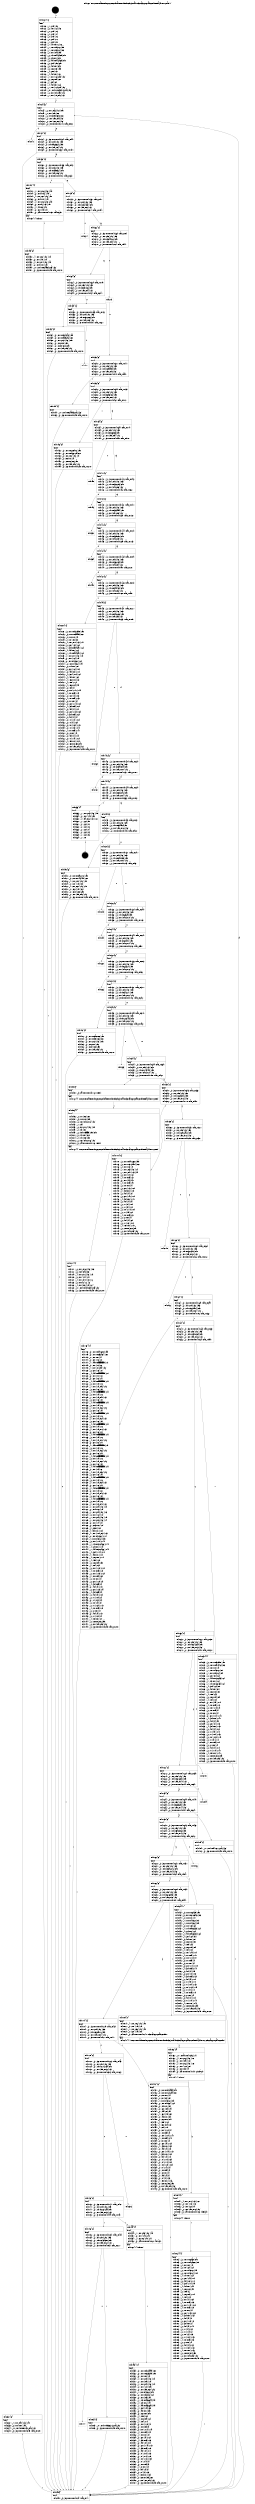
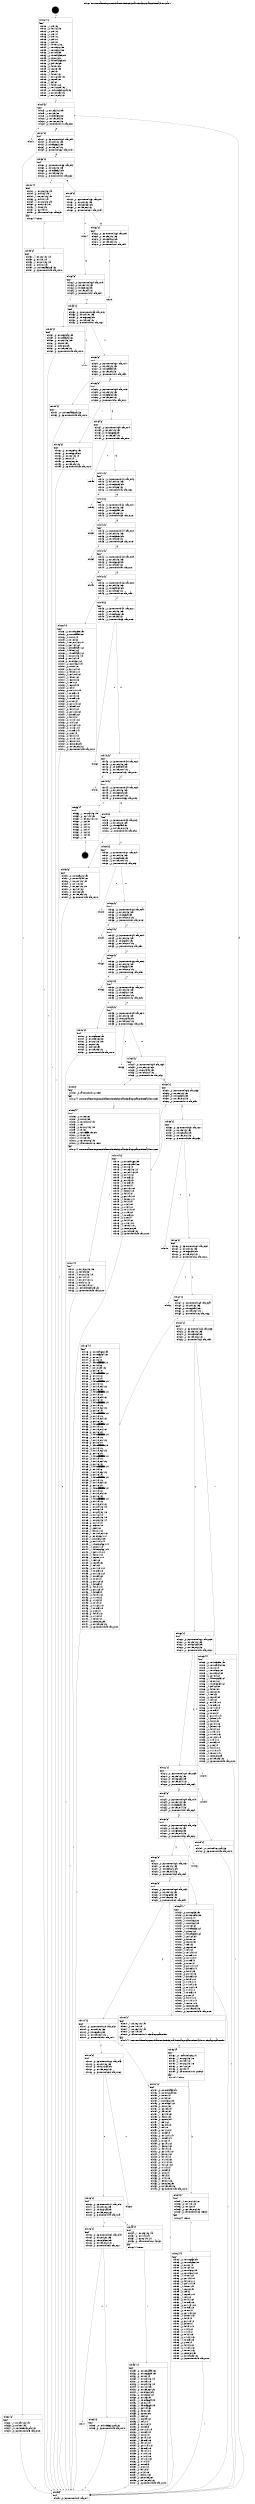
edge "0x401368 [28]" -> "0x401384 [28]": now "0x402314" -> "0x401384 [28]"
edge "0x4021cd" -> "0x4013bc [28]": now "0x4013a0 [28]" -> "0x4013bc [28]"
edge "0x4024fe [5]" -> "0x402337 [28]": reversed
